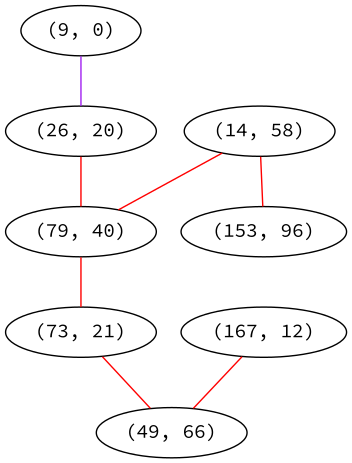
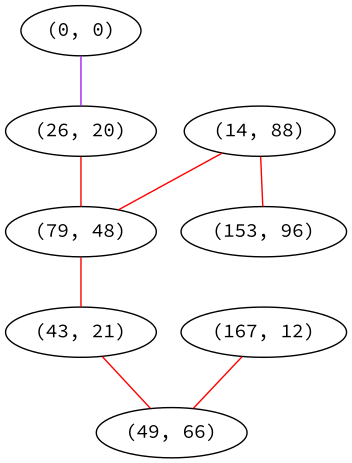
node "(9, 0)": label "(9, 0)" -> "(0, 0)"
node "(14, 58)": label "(14, 58)" -> "(14, 88)"
node "(79, 40)": label "(79, 40)" -> "(79, 48)"
node "(73, 21)": label "(73, 21)" -> "(43, 21)"
